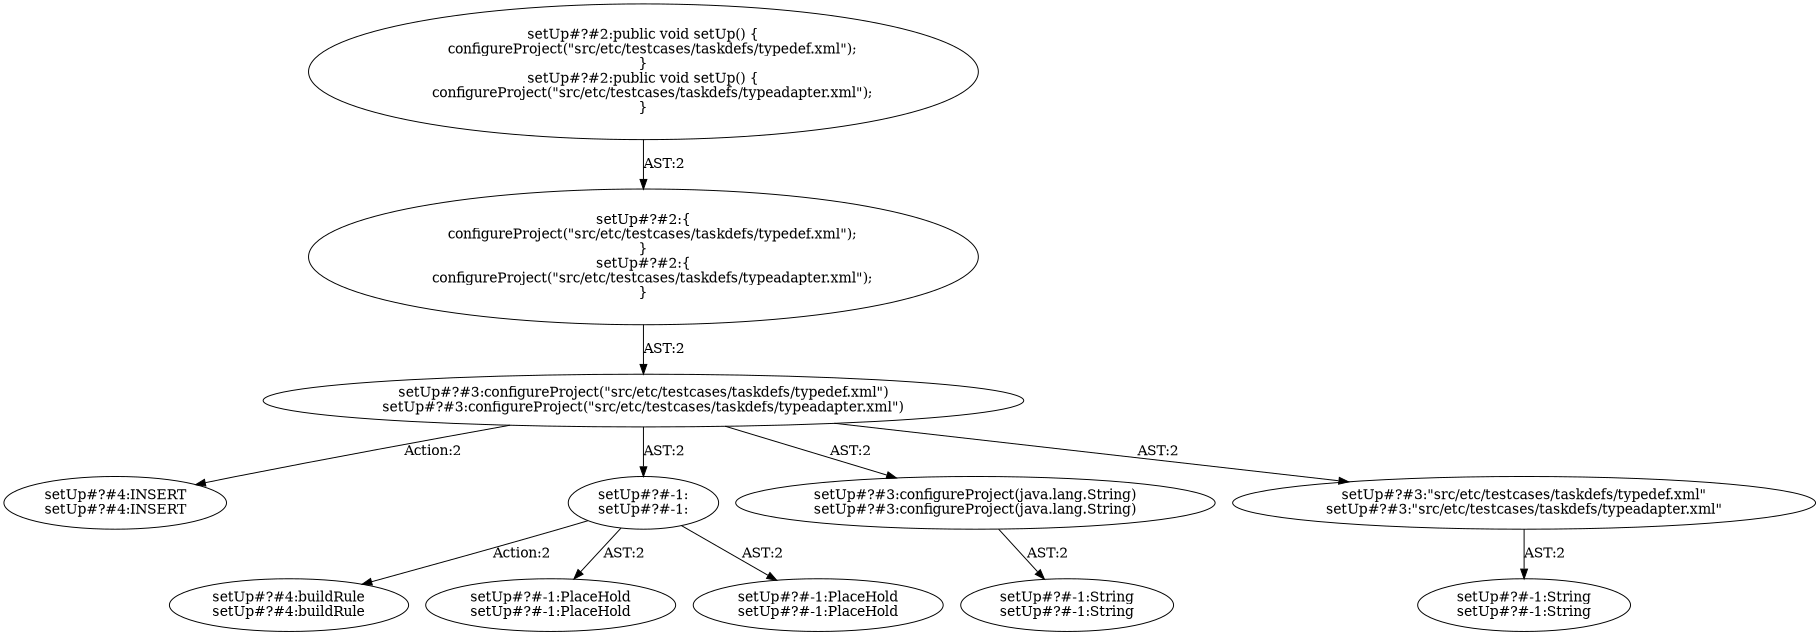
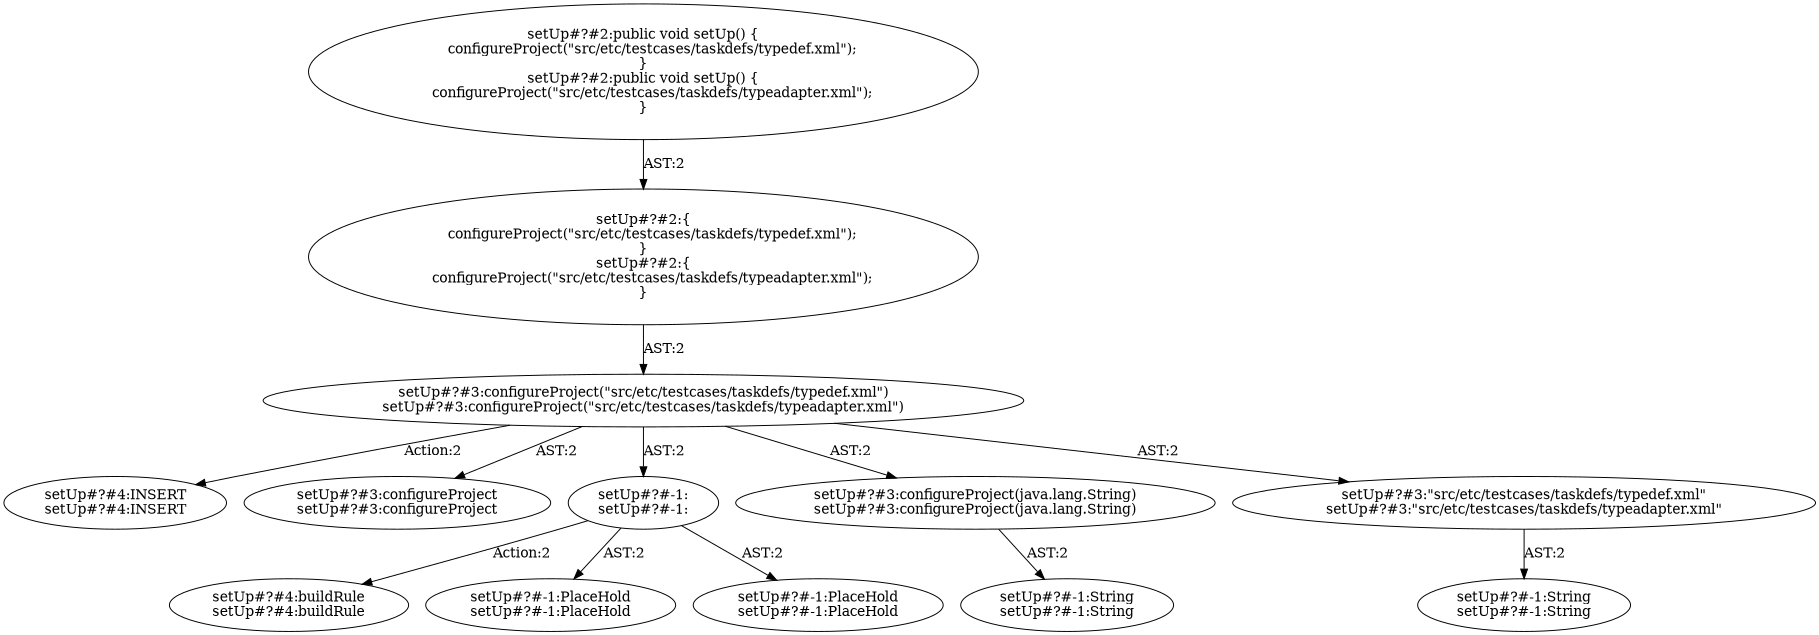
node "setUp#?#3:configureProject setUp#?#3:configureProject": added
